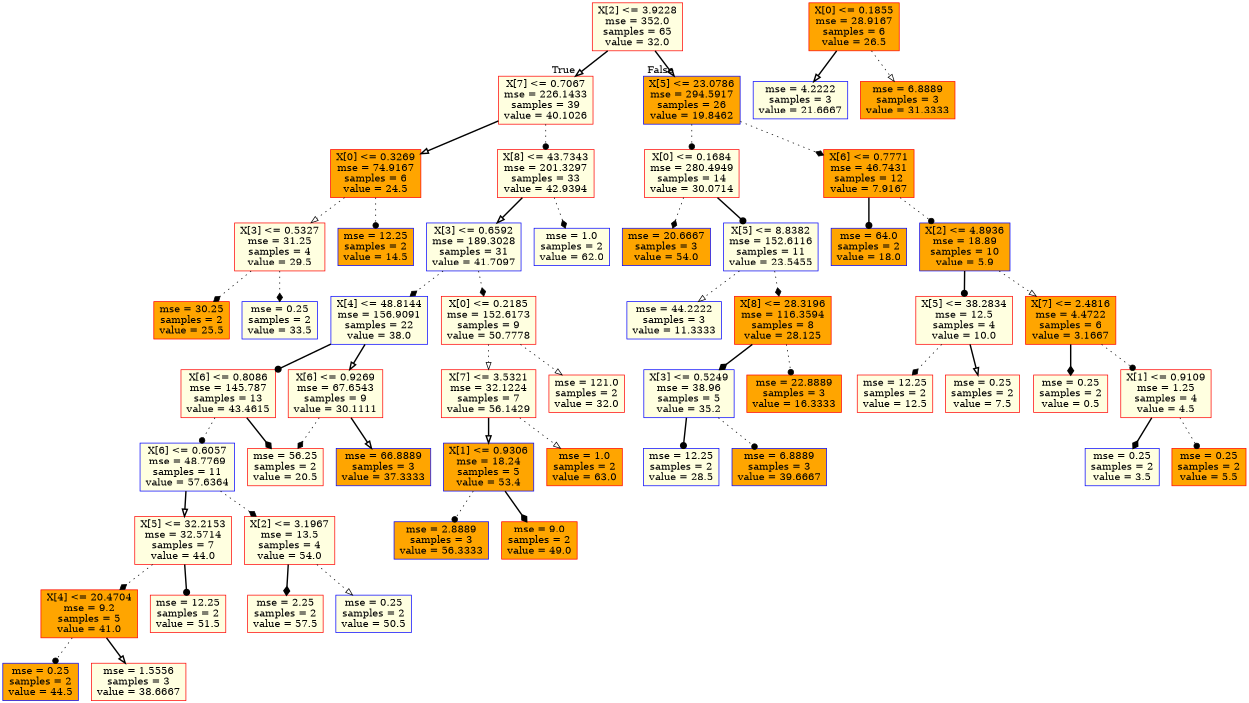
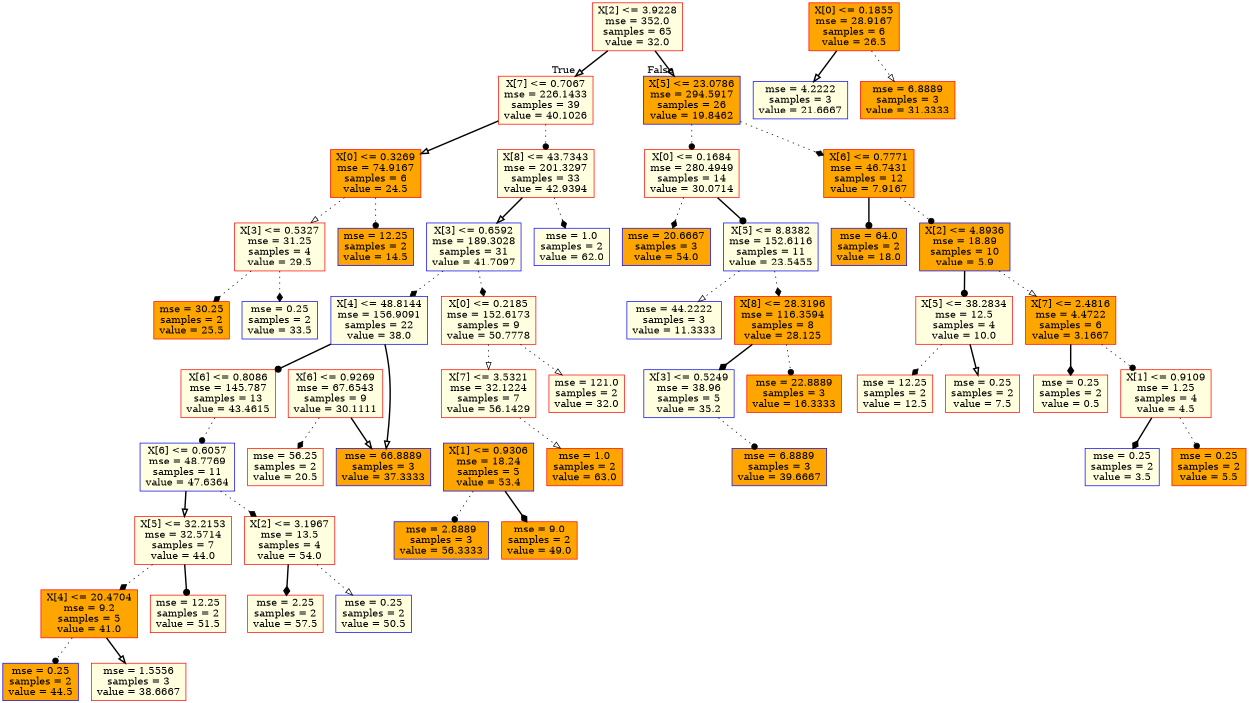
edge "X[4] <= 48.8144 mse = 156.9091 samples = 22 value = 38.0" -> "X[6] <= 0.9269 mse = 67.6543 samples = 9 value = 30.1111": now "X[4] <= 48.8144 mse = 156.9091 samples = 22 value = 38.0" -> "mse = 66.8889 samples = 3 value = 37.3333"
edge "X[7] <= 3.5321 mse = 32.1224 samples = 7 value = 56.1429" -> "X[1] <= 0.9306 mse = 18.24 samples = 5 value = 53.4": removed
edge "X[6] <= 0.8086 mse = 145.787 samples = 13 value = 43.4615" -> "mse = 56.25 samples = 2 value = 20.5": removed
node "X[6] <= 0.6057 mse = 48.7769 samples = 11 value = 57.6364": label "X[6] <= 0.6057 mse = 48.7769 samples = 11 value = 57.6364" -> "X[6] <= 0.6057 mse = 48.7769 samples = 11 value = 47.6364"
node "mse = 12.25 samples = 2 value = 28.5": removed
